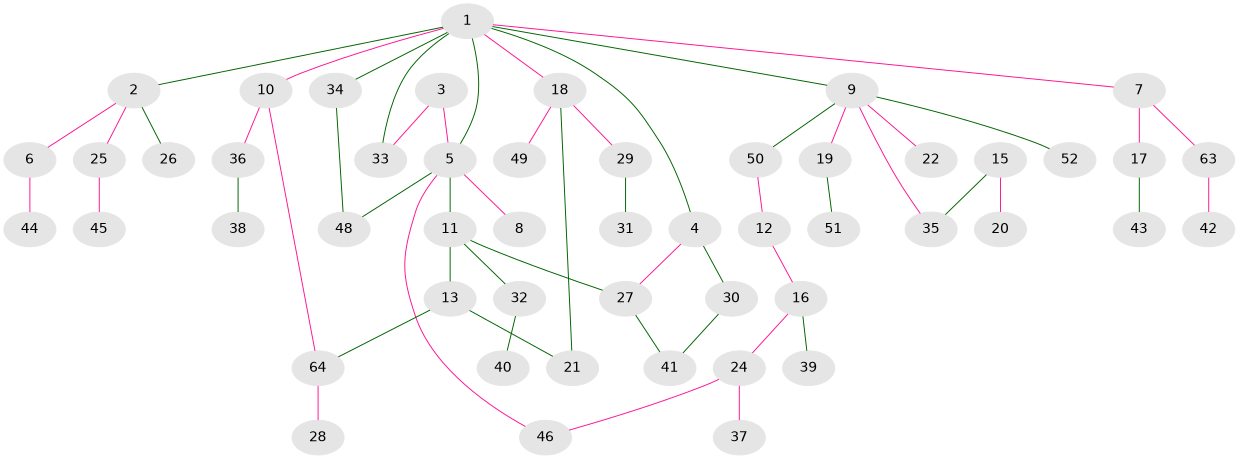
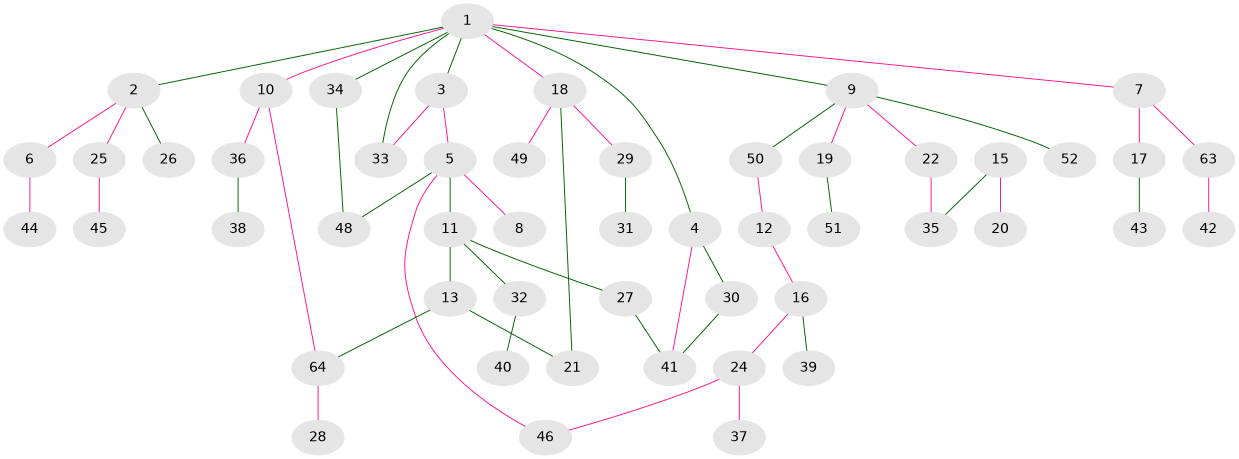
edge "1" -- "5": now "1" -- "3"
edge "9" -- "35": now "22" -- "35"
edge "4" -- "27": now "4" -- "41"
